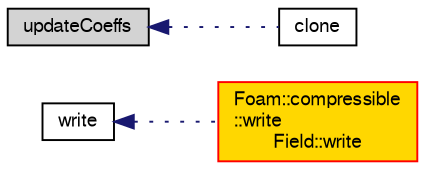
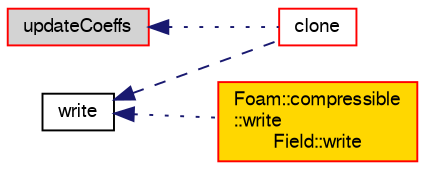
node "updateCoeffs": color black -> red
node "clone": color black -> red
edge "clone" -> "write": added
